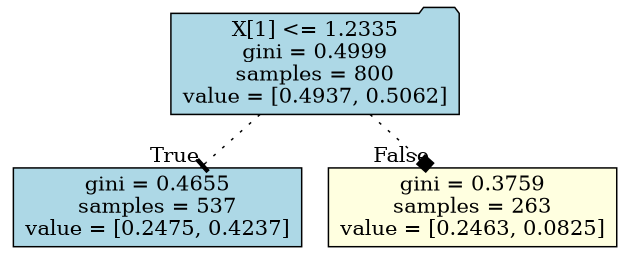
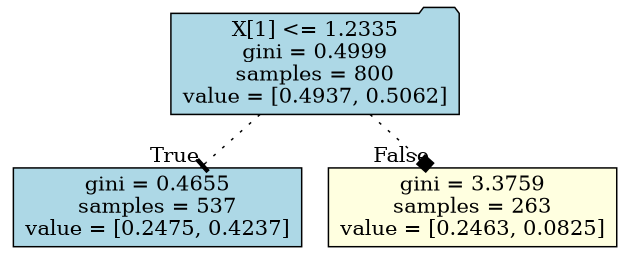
node "gini = 0.3759 samples = 263 value = [0.2463, 0.0825]": label "gini = 0.3759 samples = 263 value = [0.2463, 0.0825]" -> "gini = 3.3759 samples = 263 value = [0.2463, 0.0825]"
